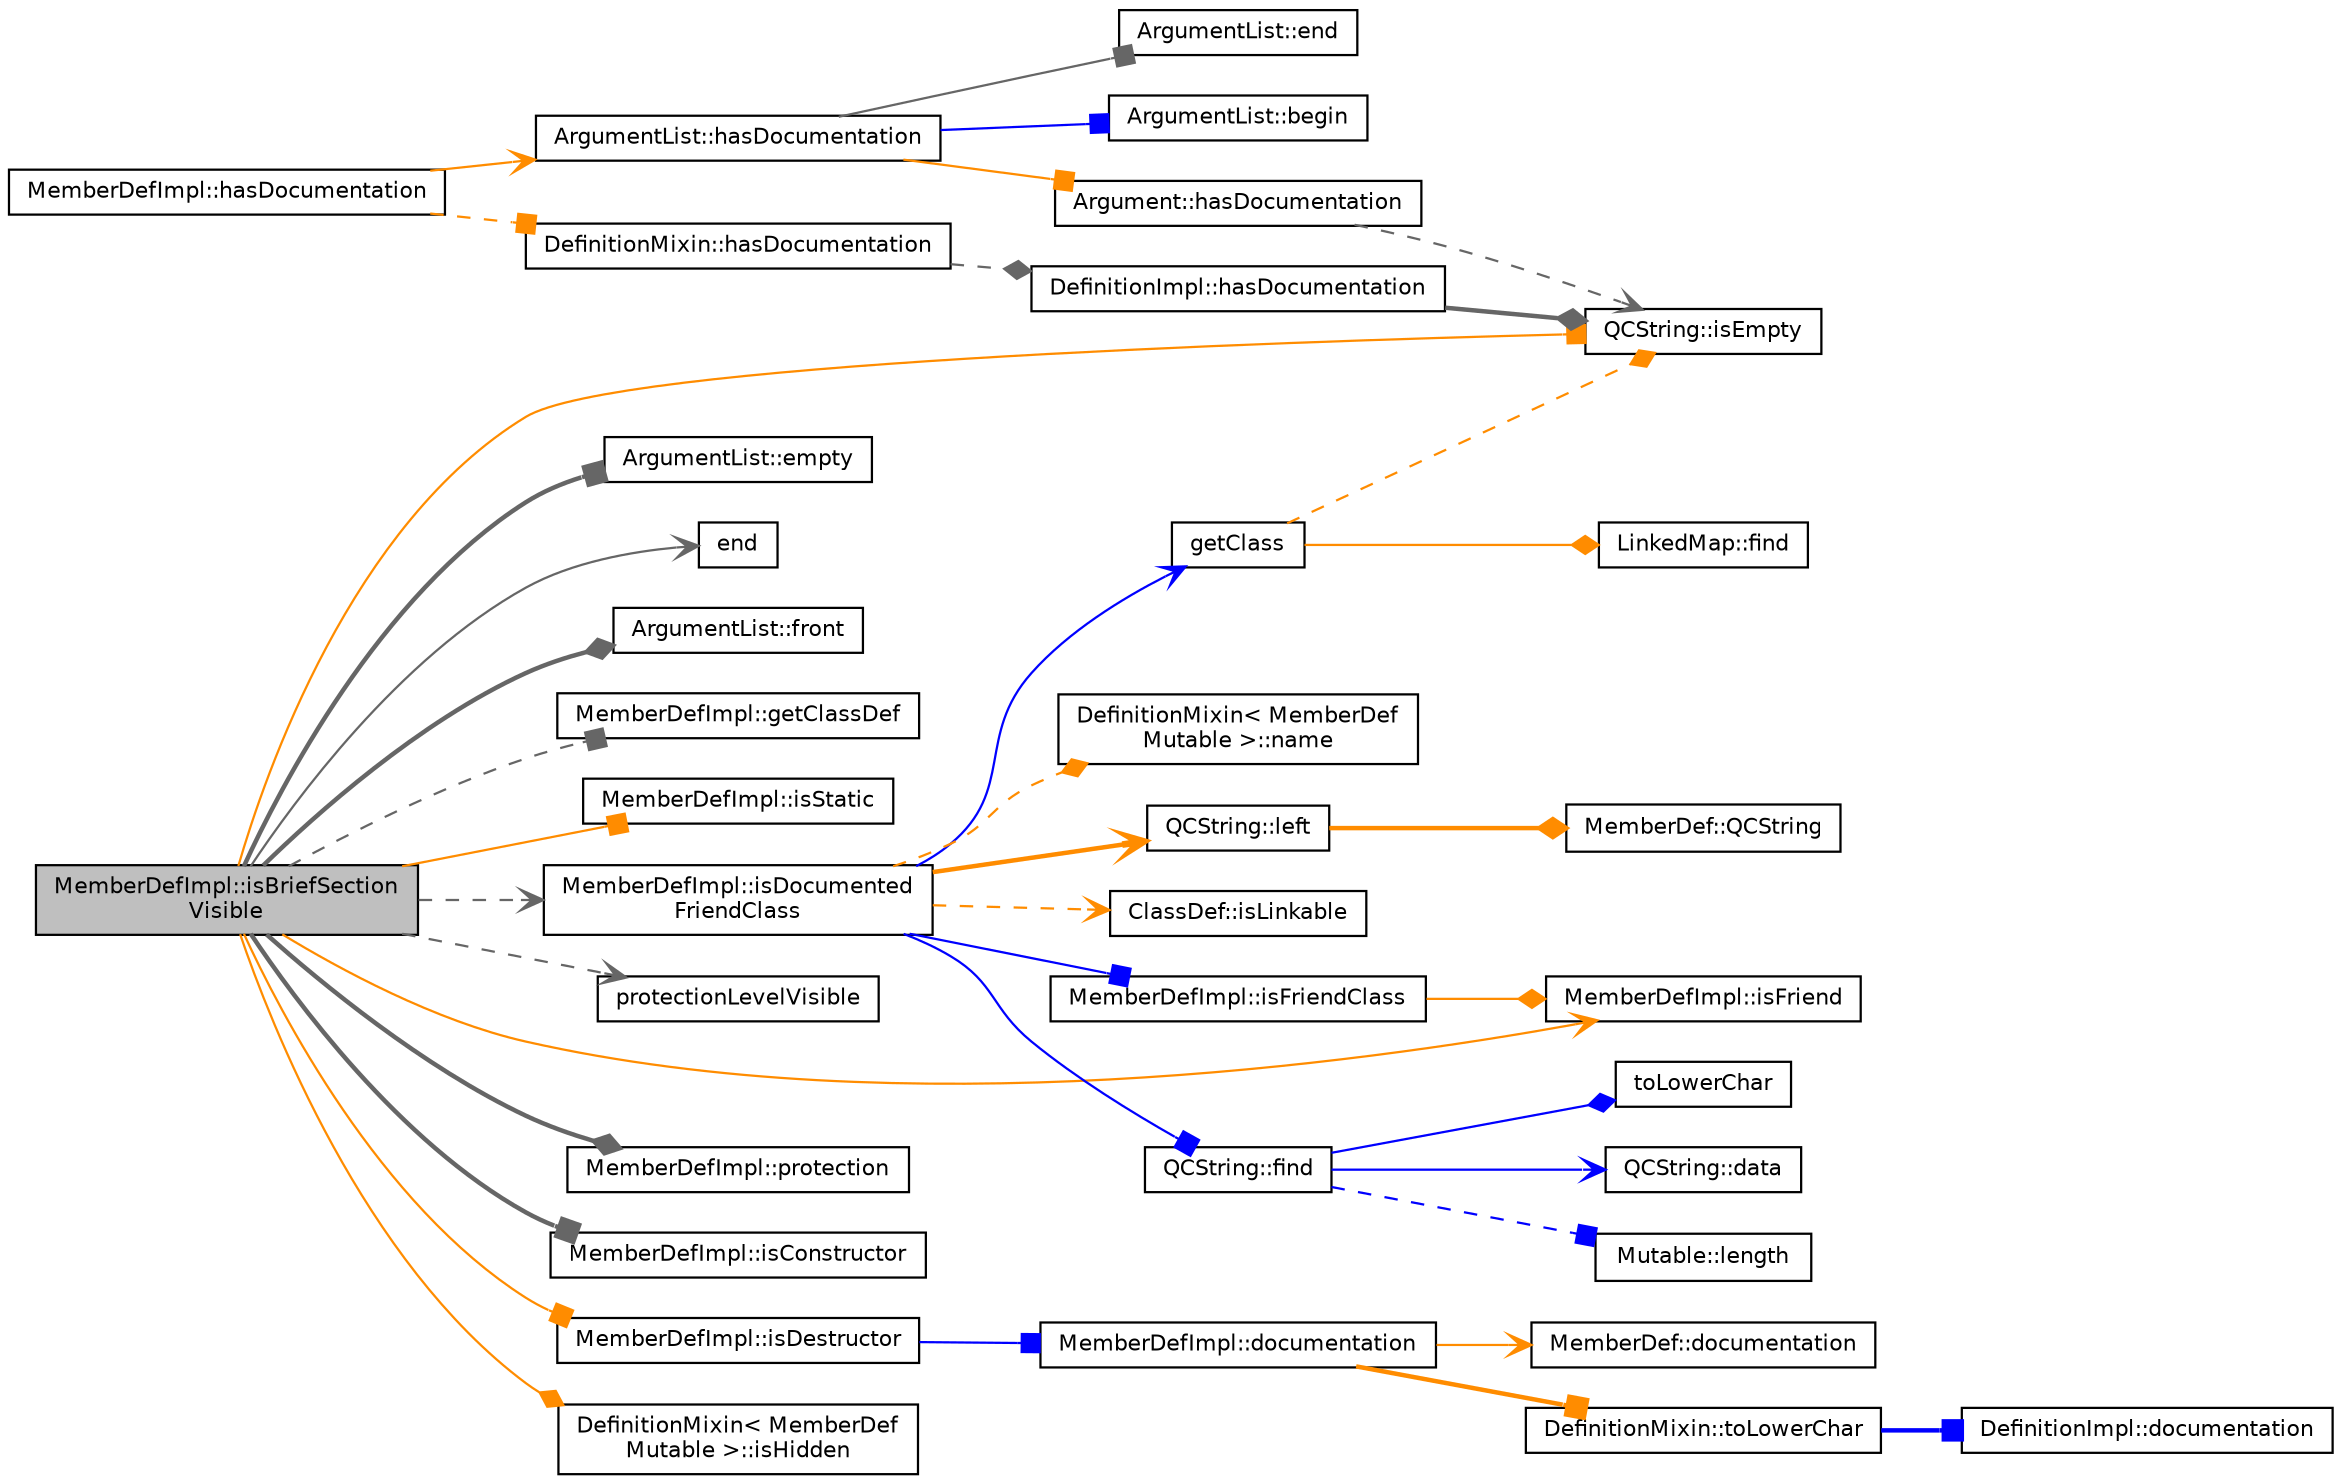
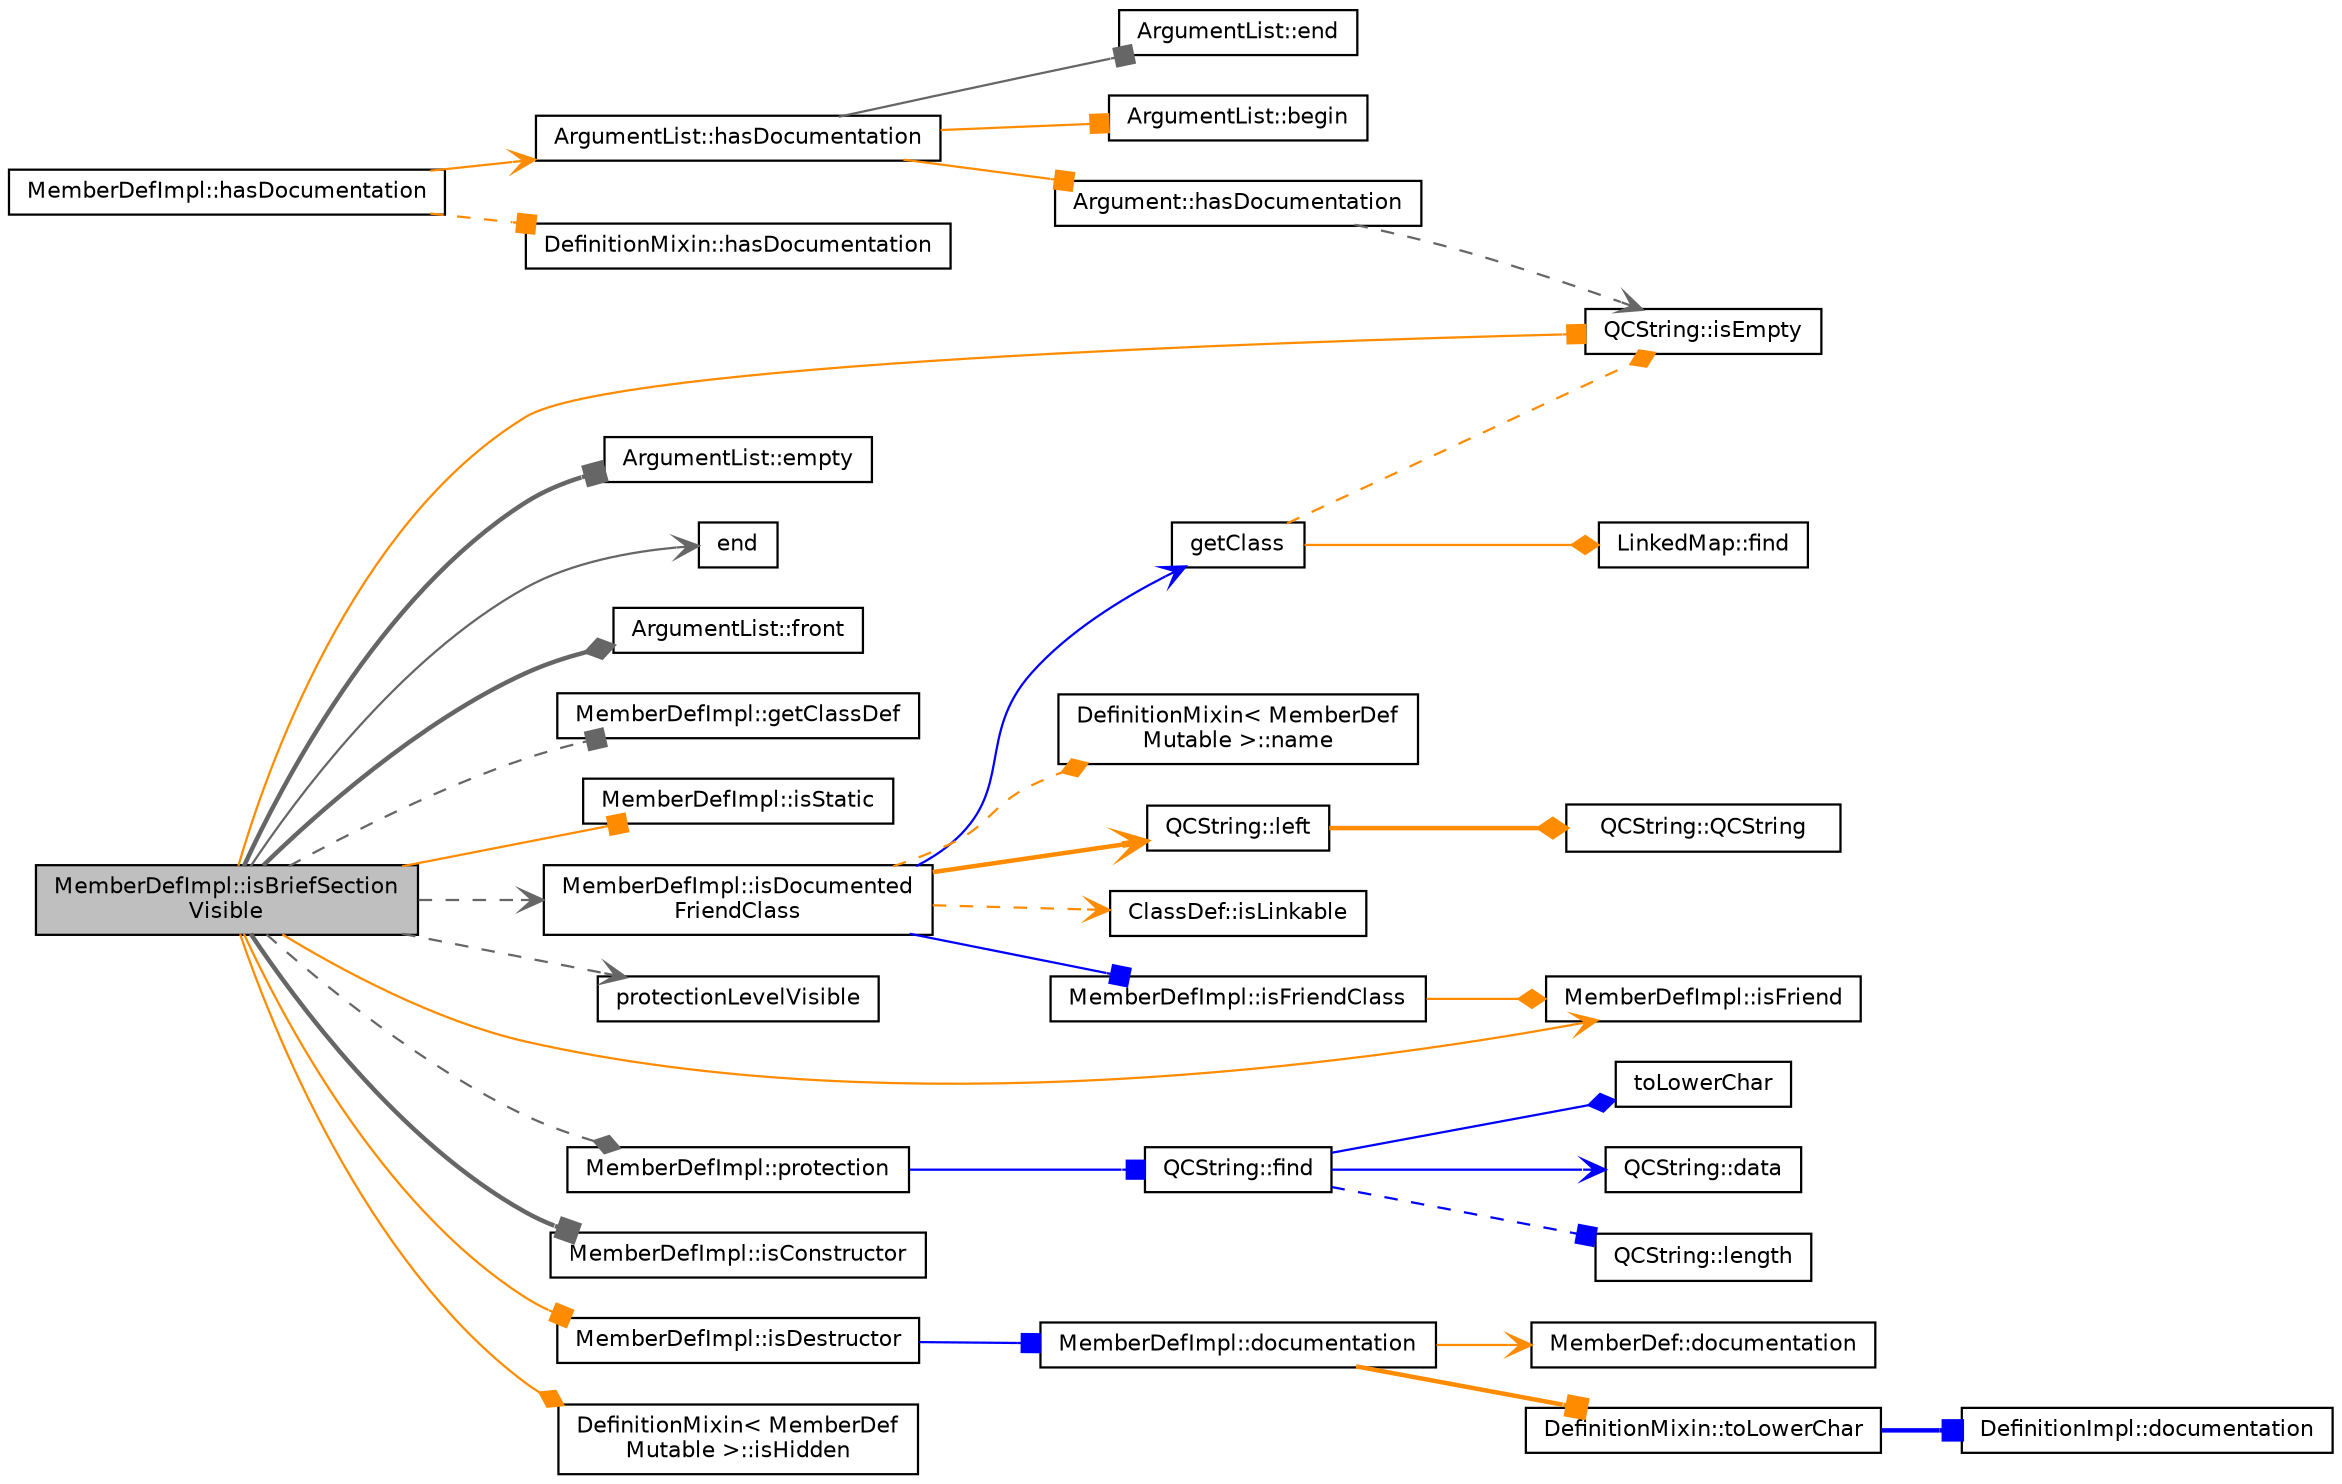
edge "ArgumentList::hasDocumentation" -> "ArgumentList::begin": color blue -> darkorange
node "DefinitionImpl::hasDocumentation": removed
node "MemberDef::QCString": label "MemberDef::QCString" -> "QCString::QCString"
edge "MemberDefImpl::isDocumented FriendClass" -> "QCString::find": now "MemberDefImpl::protection" -> "QCString::find"
edge "MemberDefImpl::isBriefSection Visible" -> "MemberDefImpl::protection": style bold -> dashed
node "Mutable::length": label "Mutable::length" -> "QCString::length"
